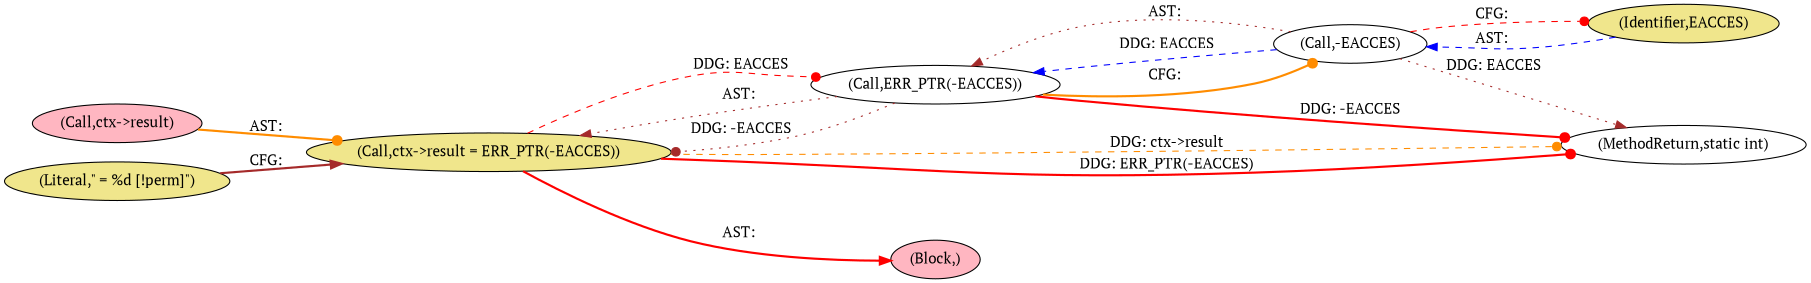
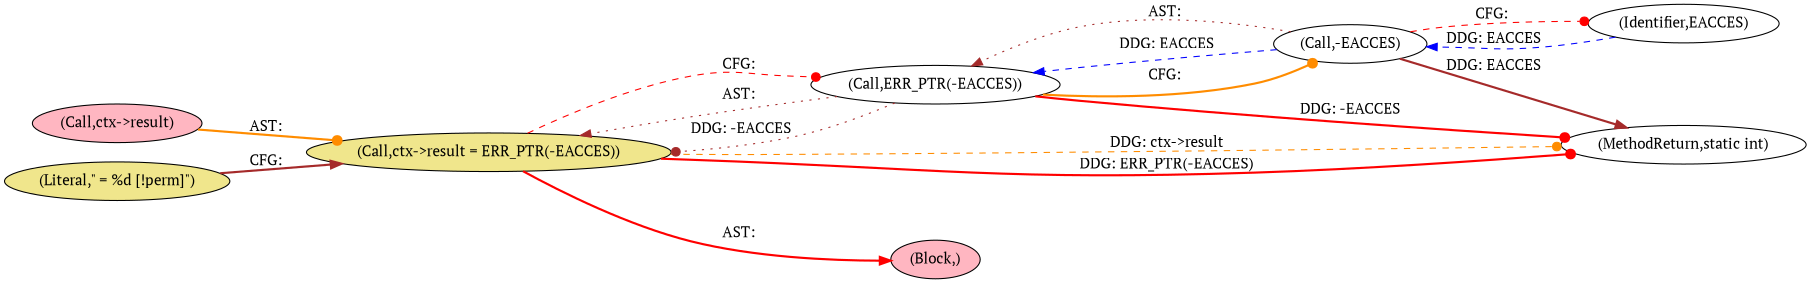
node "(Identifier,EACCES)": fillcolor khaki -> white
edge "(Identifier,EACCES)" -> "(Call,-EACCES)": label "AST: " -> "DDG: EACCES"
edge "(Call,ctx->result = ERR_PTR(-EACCES))" -> "(Call,ERR_PTR(-EACCES))": label "DDG: EACCES" -> "CFG: "
edge "(Call,-EACCES)" -> "(MethodReturn,static int)": style dotted -> bold
